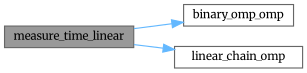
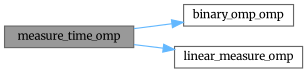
node "measure_time_linear": label "measure_time_linear" -> "measure_time_omp"
node "linear_chain_omp": label "linear_chain_omp" -> "linear_measure_omp"
